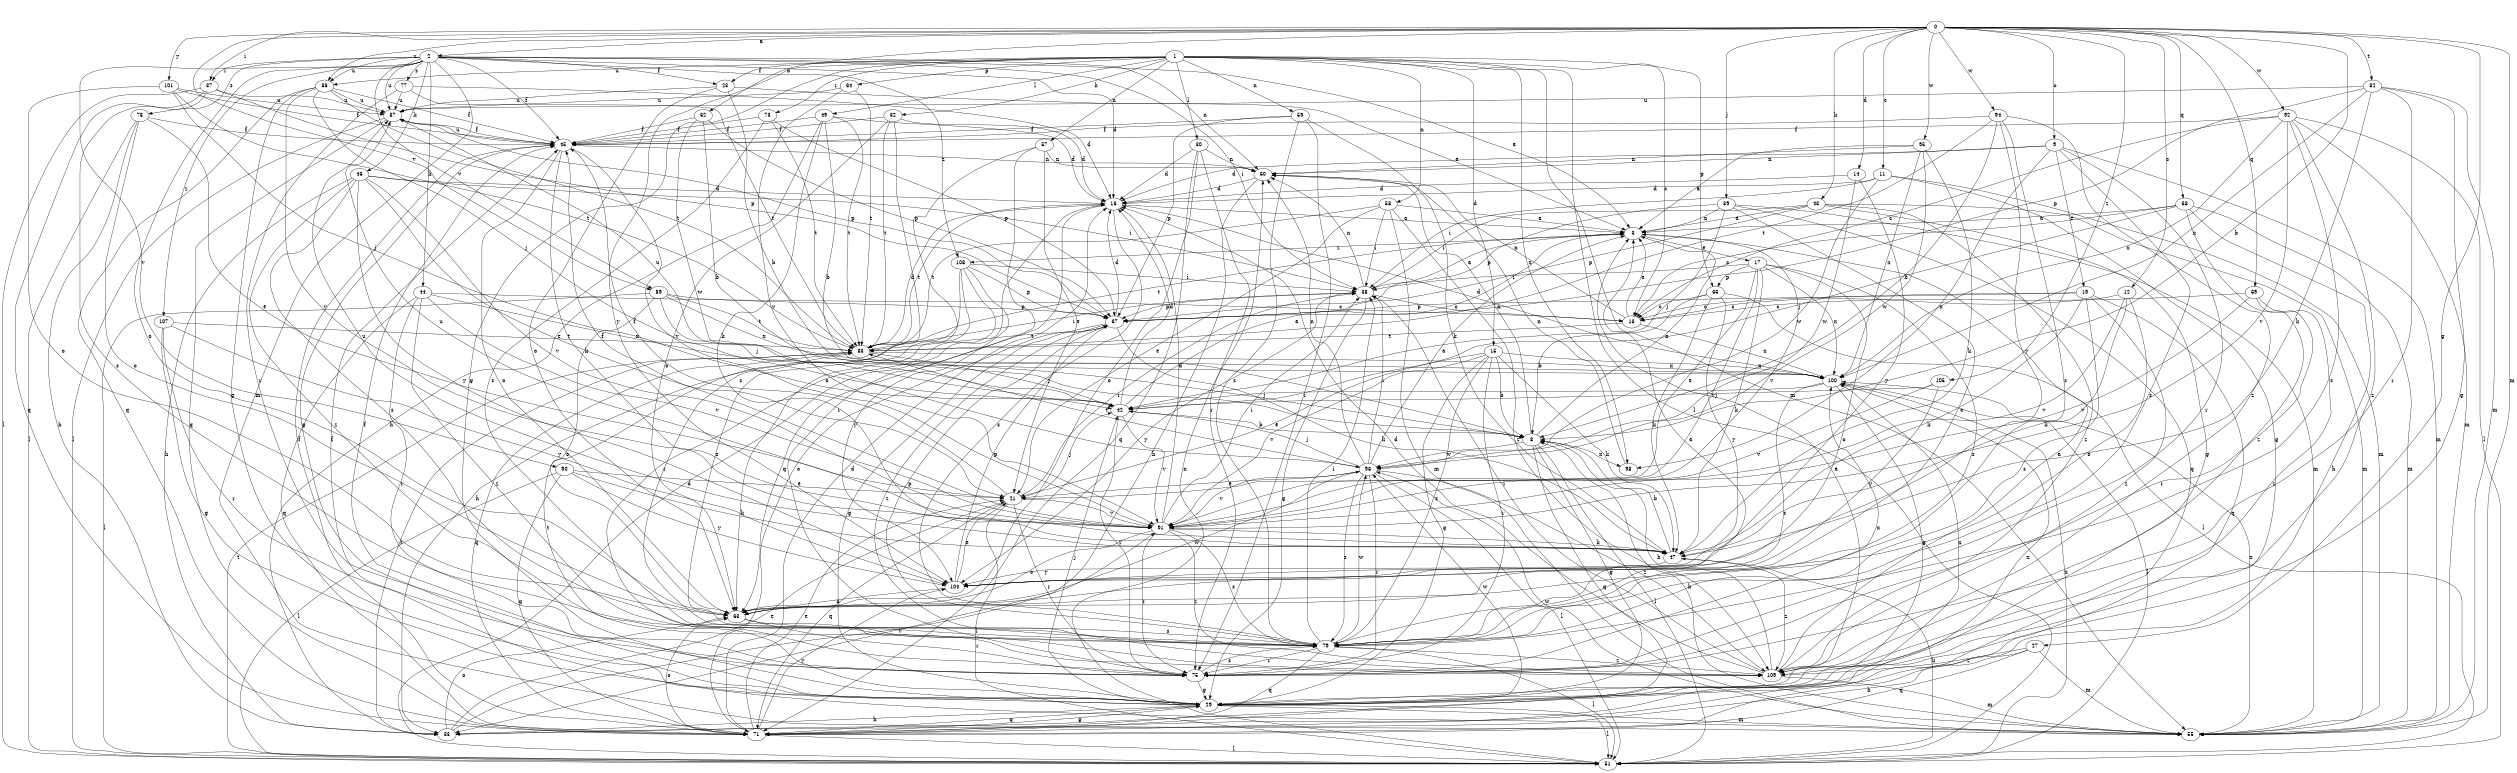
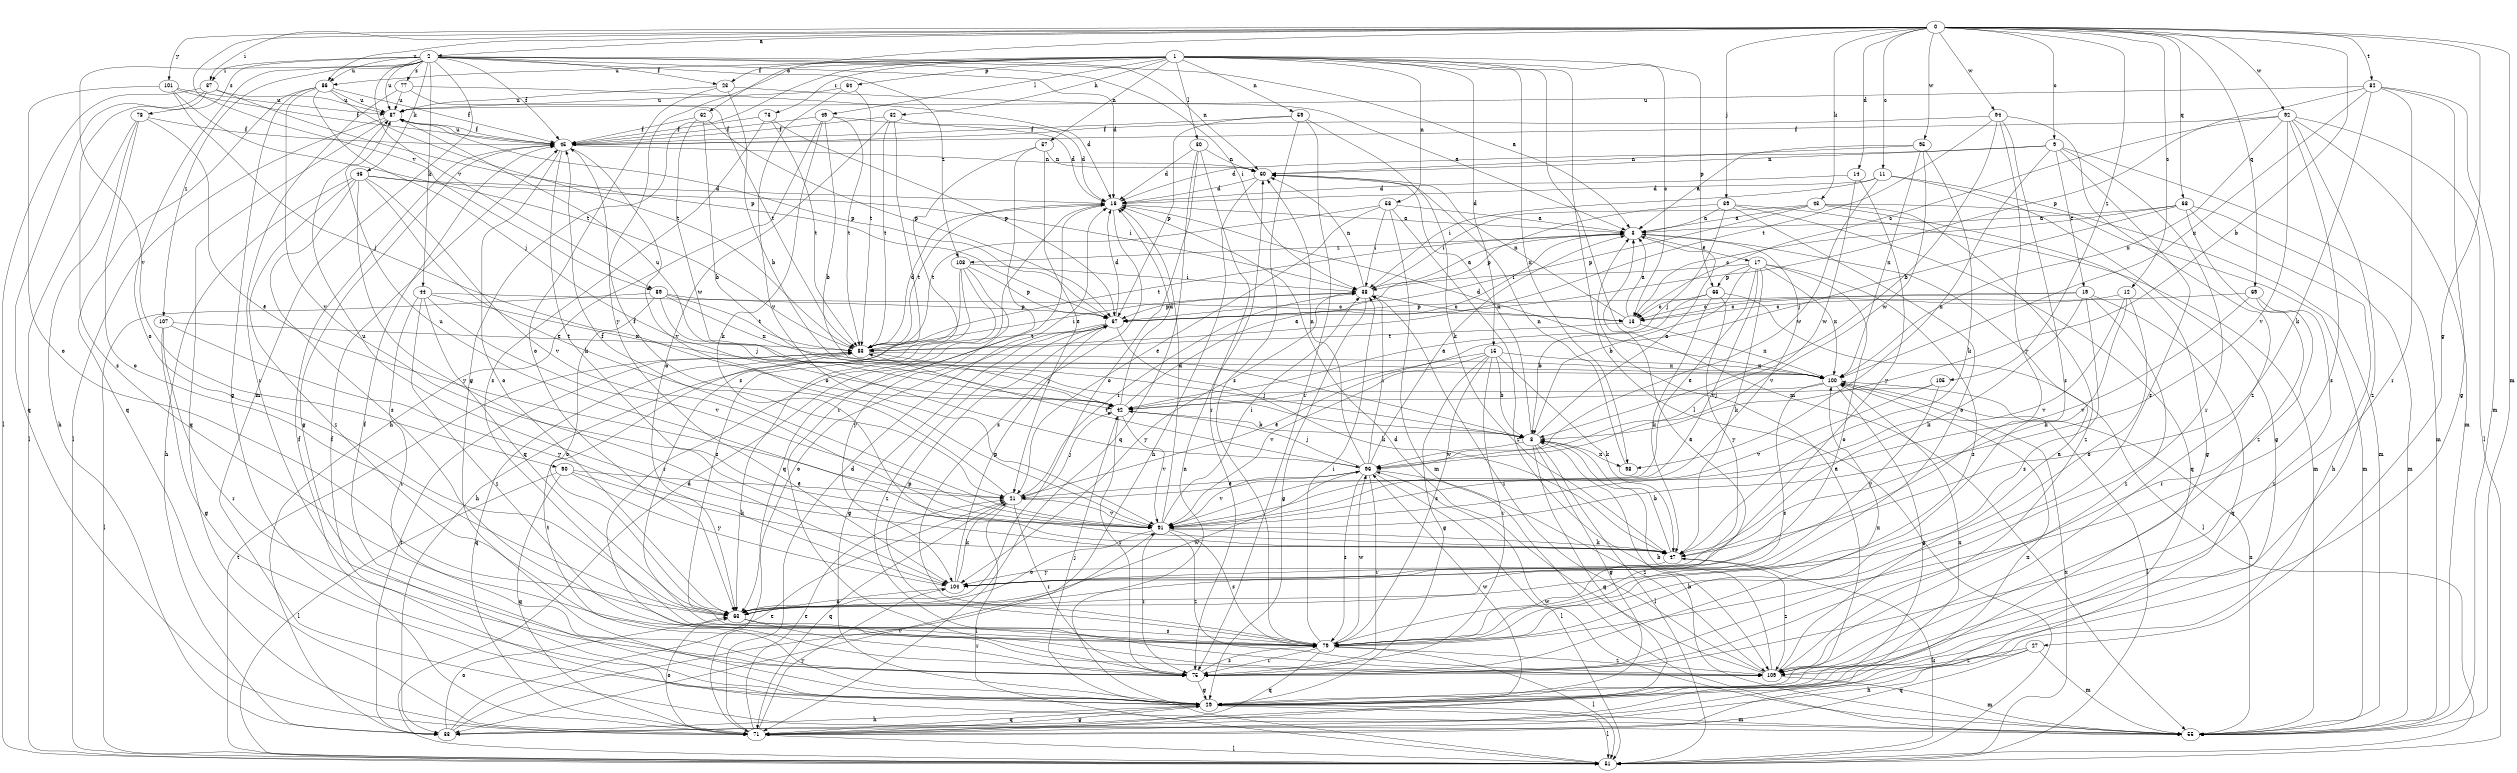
edge "17" -> "8": added, label "b"
edge "104" -> "21": label "e" -> "k"
edge "44" -> "71": now "44" -> "63"
